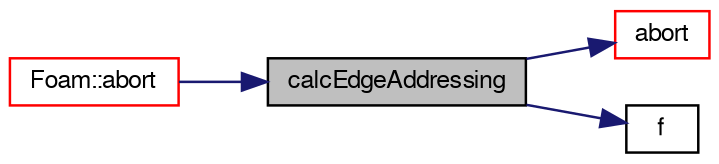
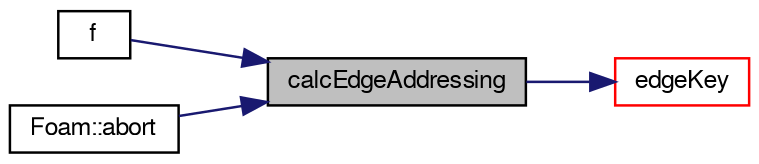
node "abort": label "abort" -> "edgeKey"
node "Foam::abort": color red -> black
edge "calcEdgeAddressing" -> "f": reversed
